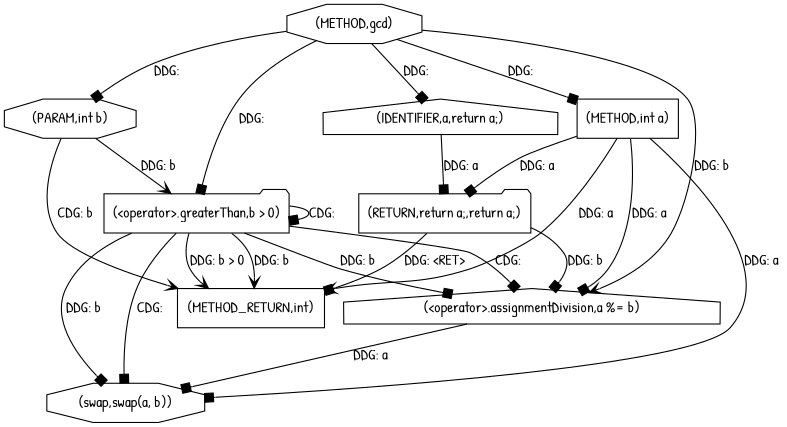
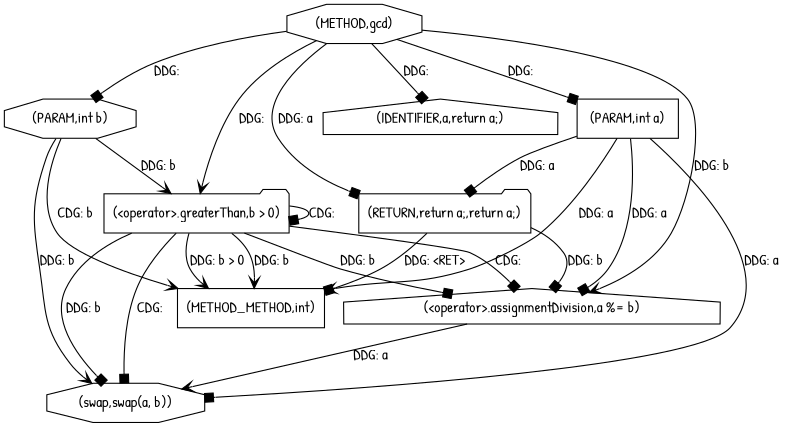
edge "(METHOD,gcd)" -> "(<operator>.greaterThan,b > 0)": arrowhead box -> vee
node "(METHOD,int a)": label "(METHOD,int a)" -> "(PARAM,int a)"
edge "(IDENTIFIER,a,return a;)" -> "(RETURN,return a;,return a;)": now "(METHOD,gcd)" -> "(RETURN,return a;,return a;)"
edge "(PARAM,int b)" -> "(swap,swap(a, b))": added, label "DDG: b"
node "(METHOD_RETURN,int)": label "(METHOD_RETURN,int)" -> "(METHOD_METHOD,int)"
edge "(<operator>.assignmentDivision,a %= b)" -> "(swap,swap(a, b))": arrowhead box -> vee
